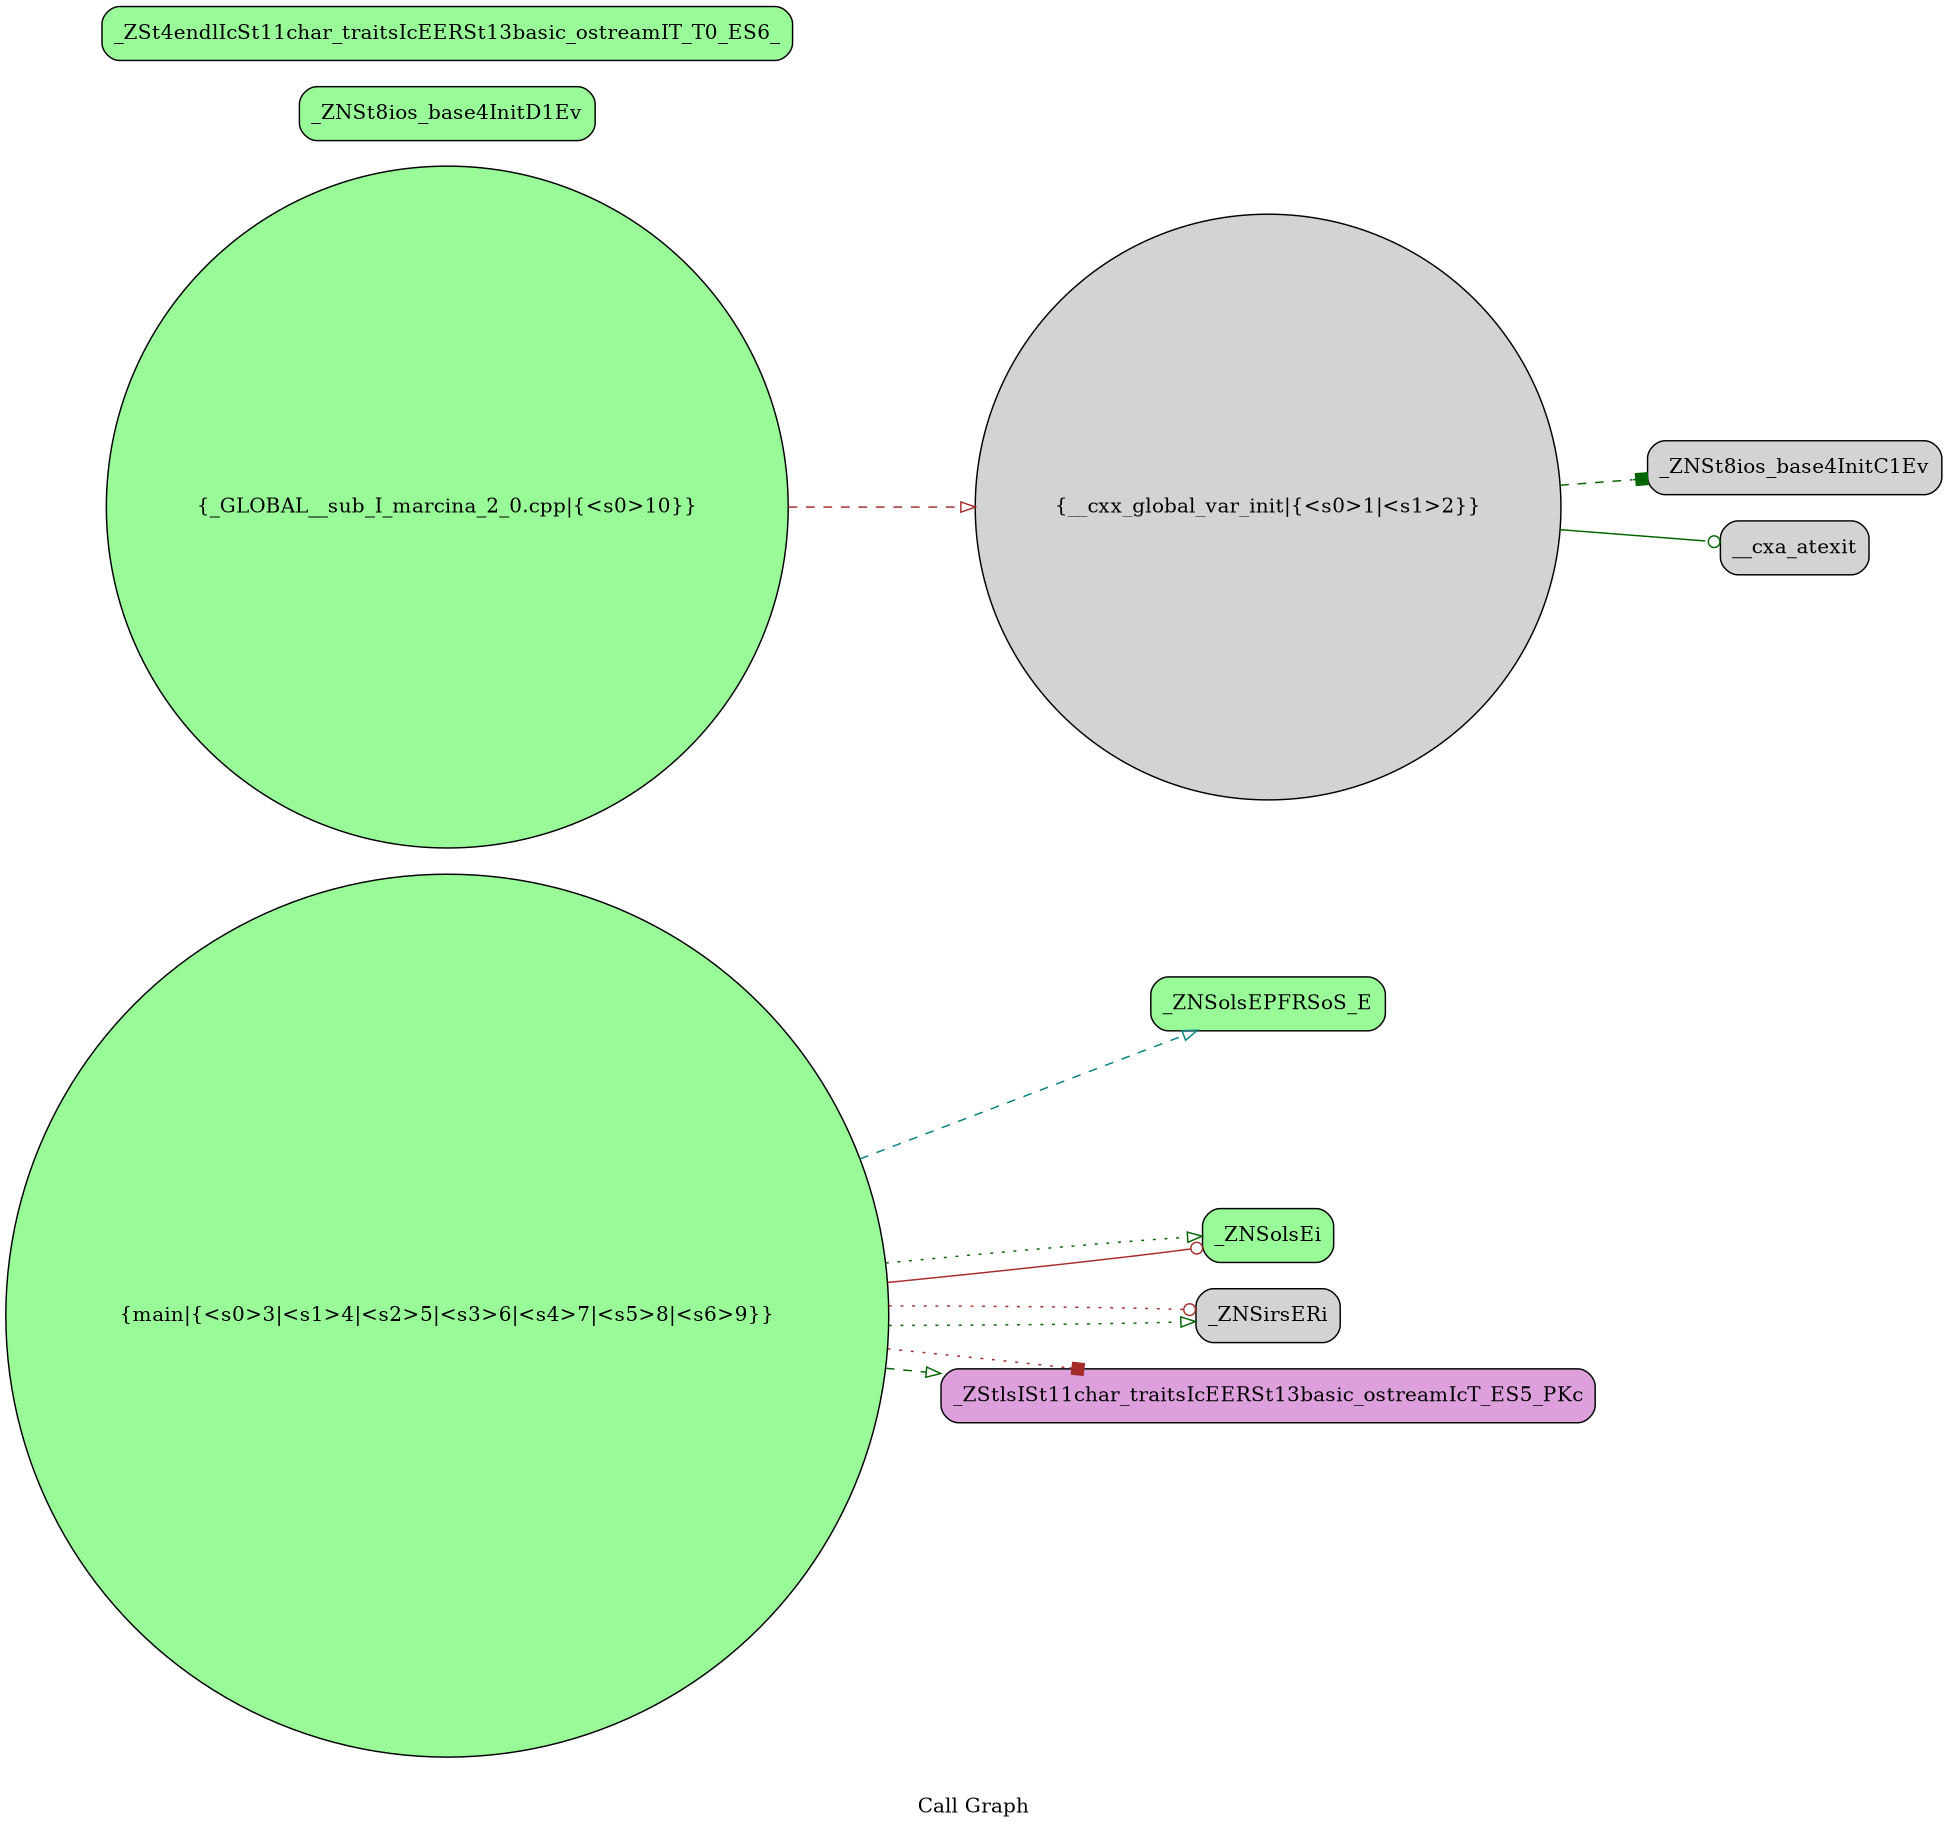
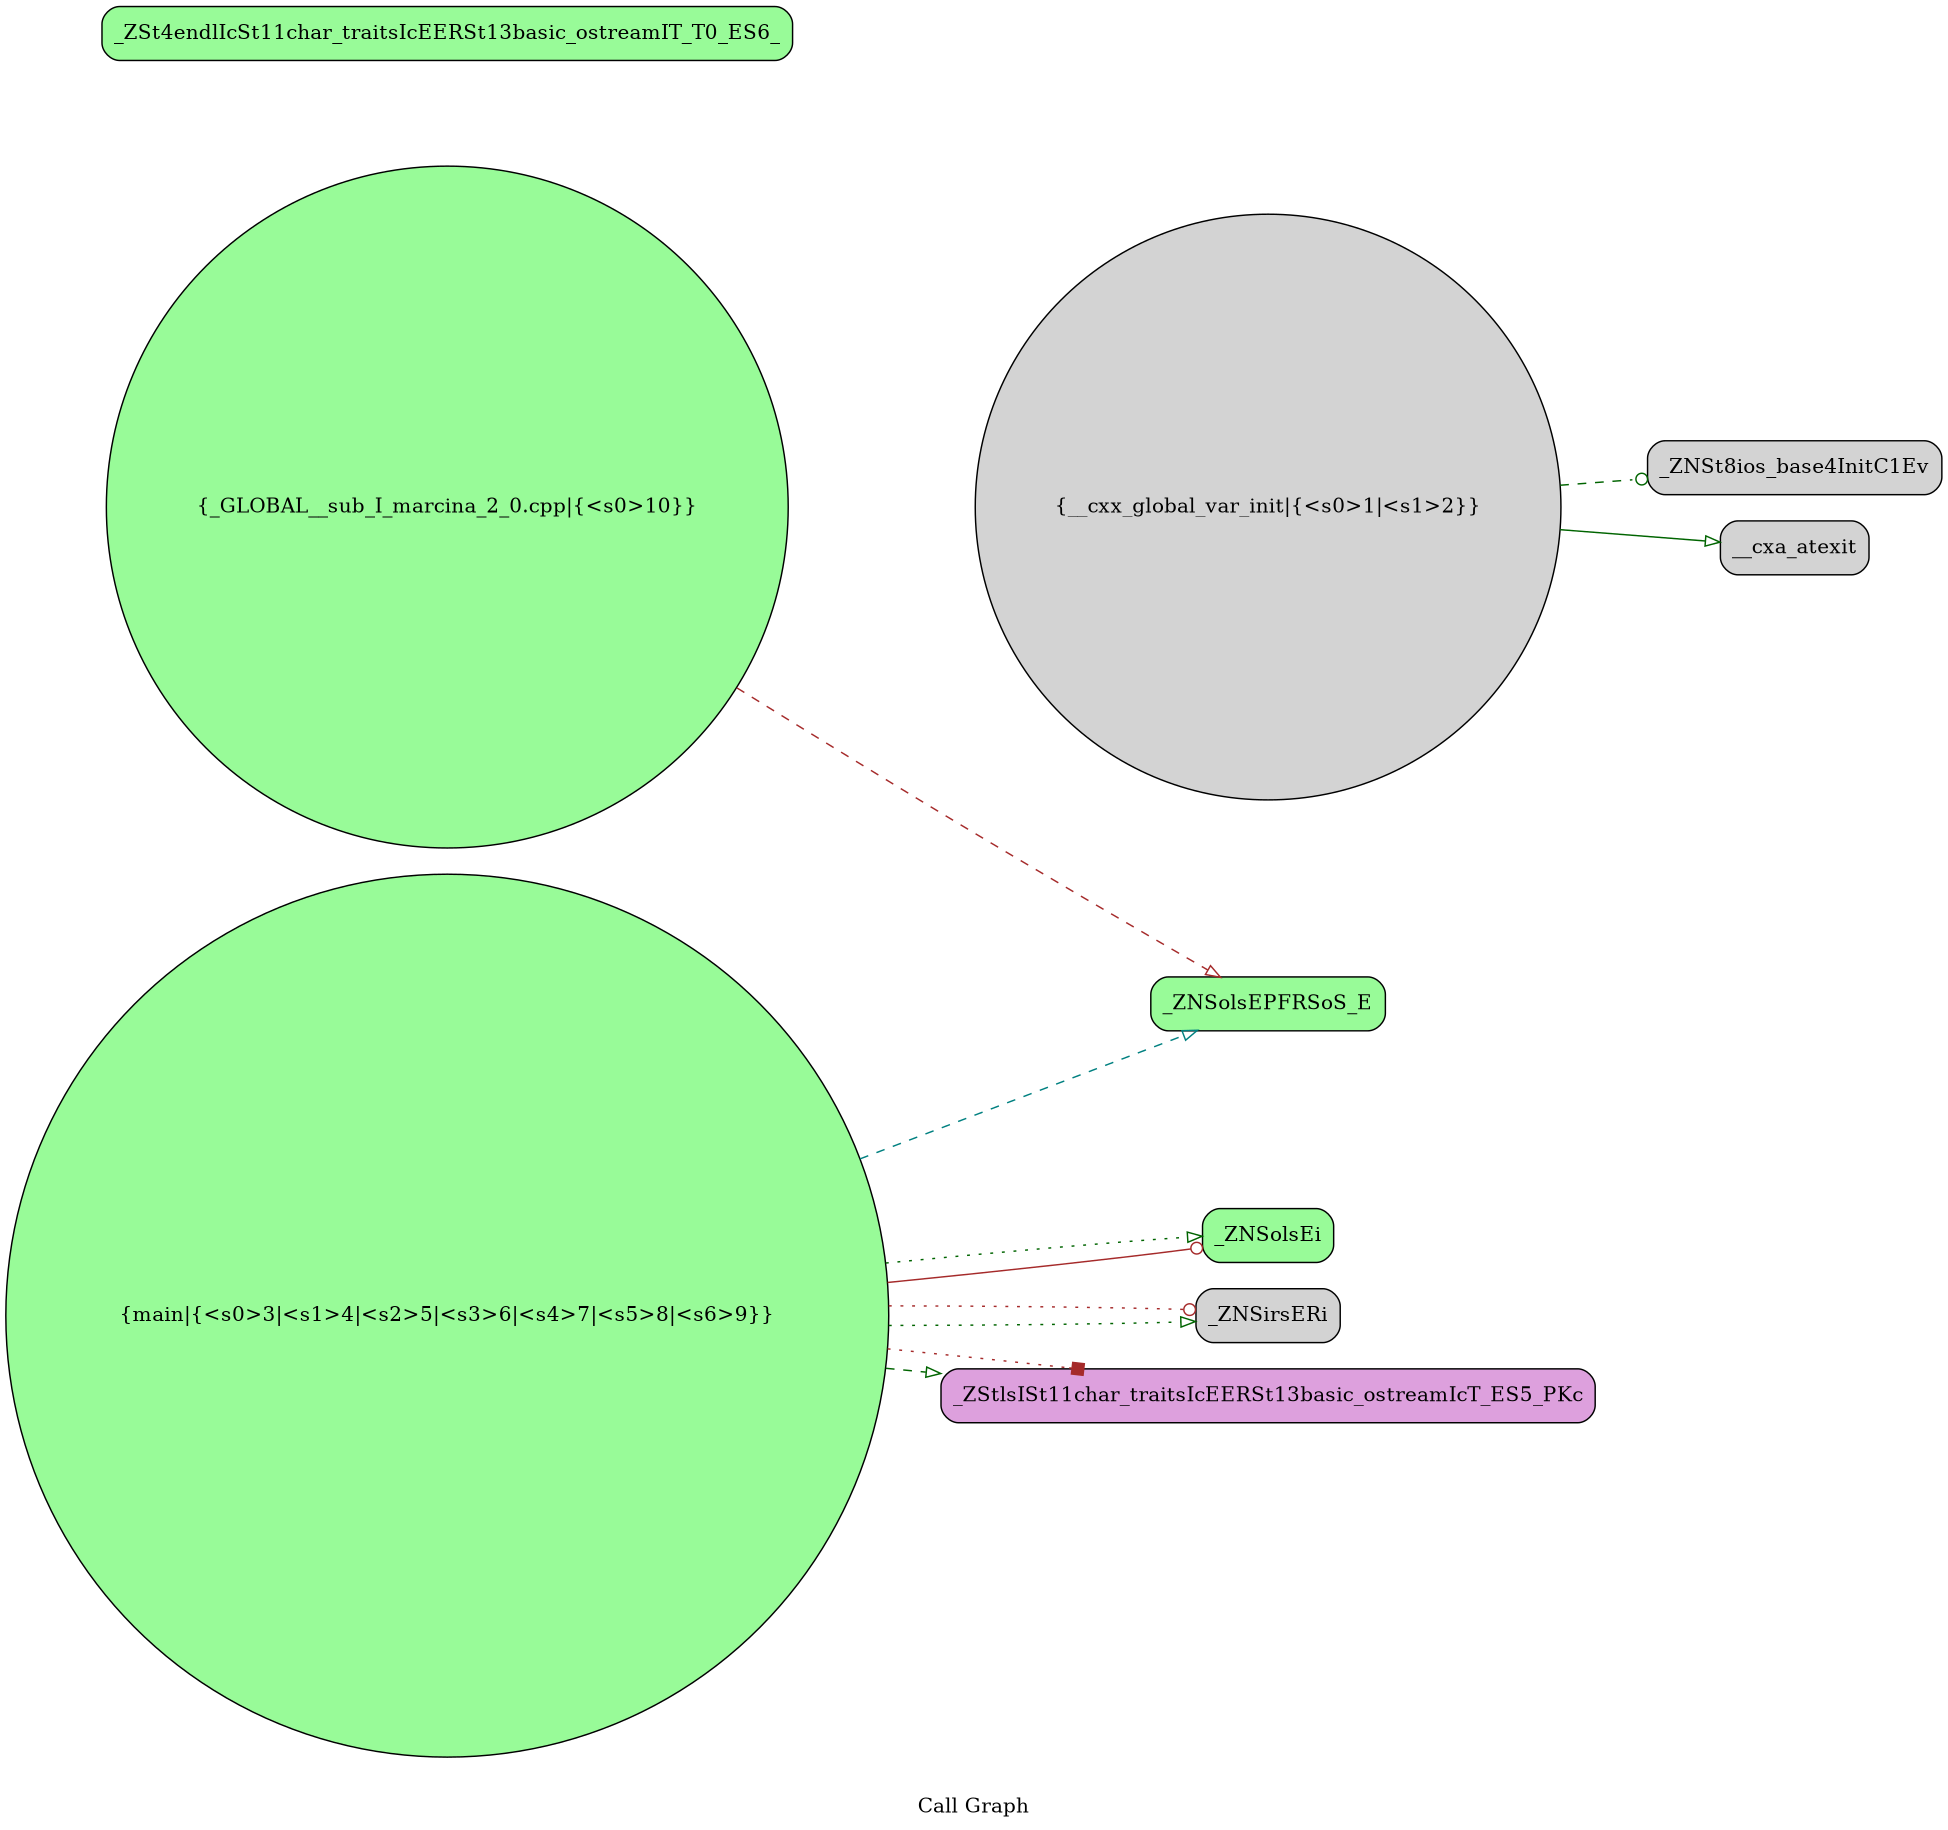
node "_ZNSt8ios_base4InitD1Ev": removed
edge "{__cxx_global_var_init|{<s0>1|<s1>2}}" -> "_ZNSt8ios_base4InitC1Ev": arrowhead box -> odot
edge "{_GLOBAL__sub_I_marcina_2_0.cpp|{<s0>10}}" -> "{__cxx_global_var_init|{<s0>1|<s1>2}}": now "{_GLOBAL__sub_I_marcina_2_0.cpp|{<s0>10}}" -> "_ZNSolsEPFRSoS_E"
edge "{__cxx_global_var_init|{<s0>1|<s1>2}}" -> "__cxa_atexit": arrowhead odot -> onormal
